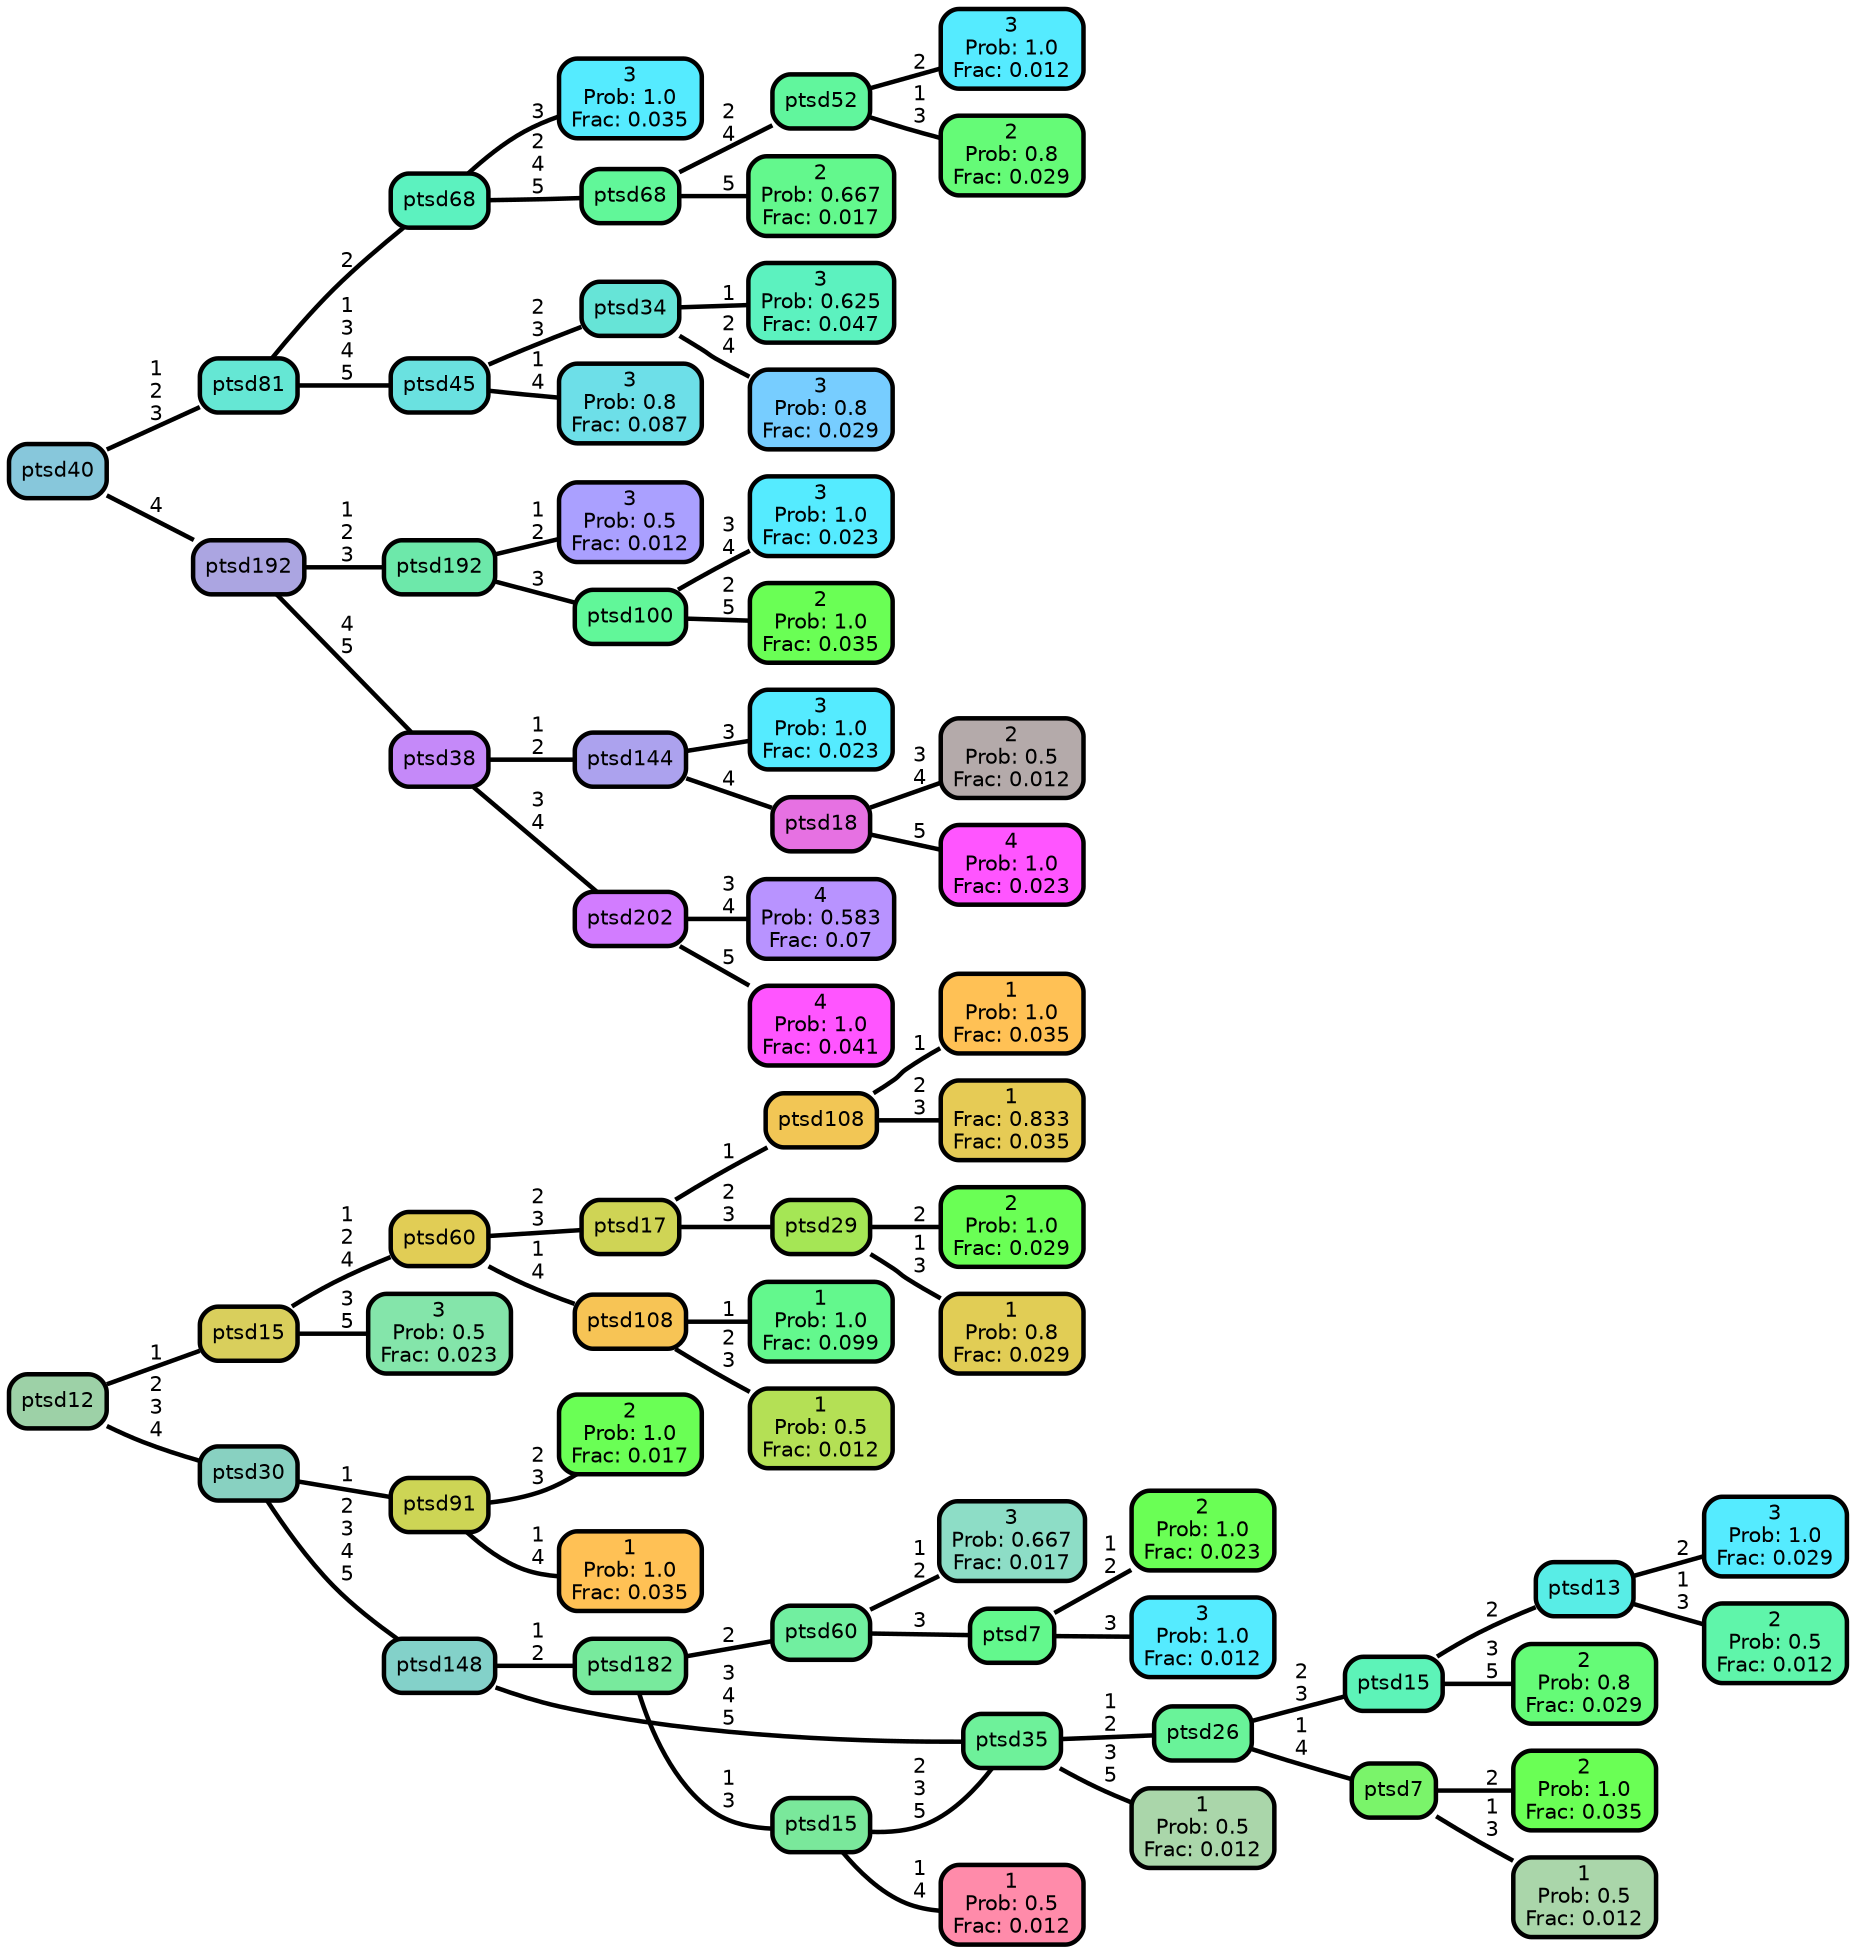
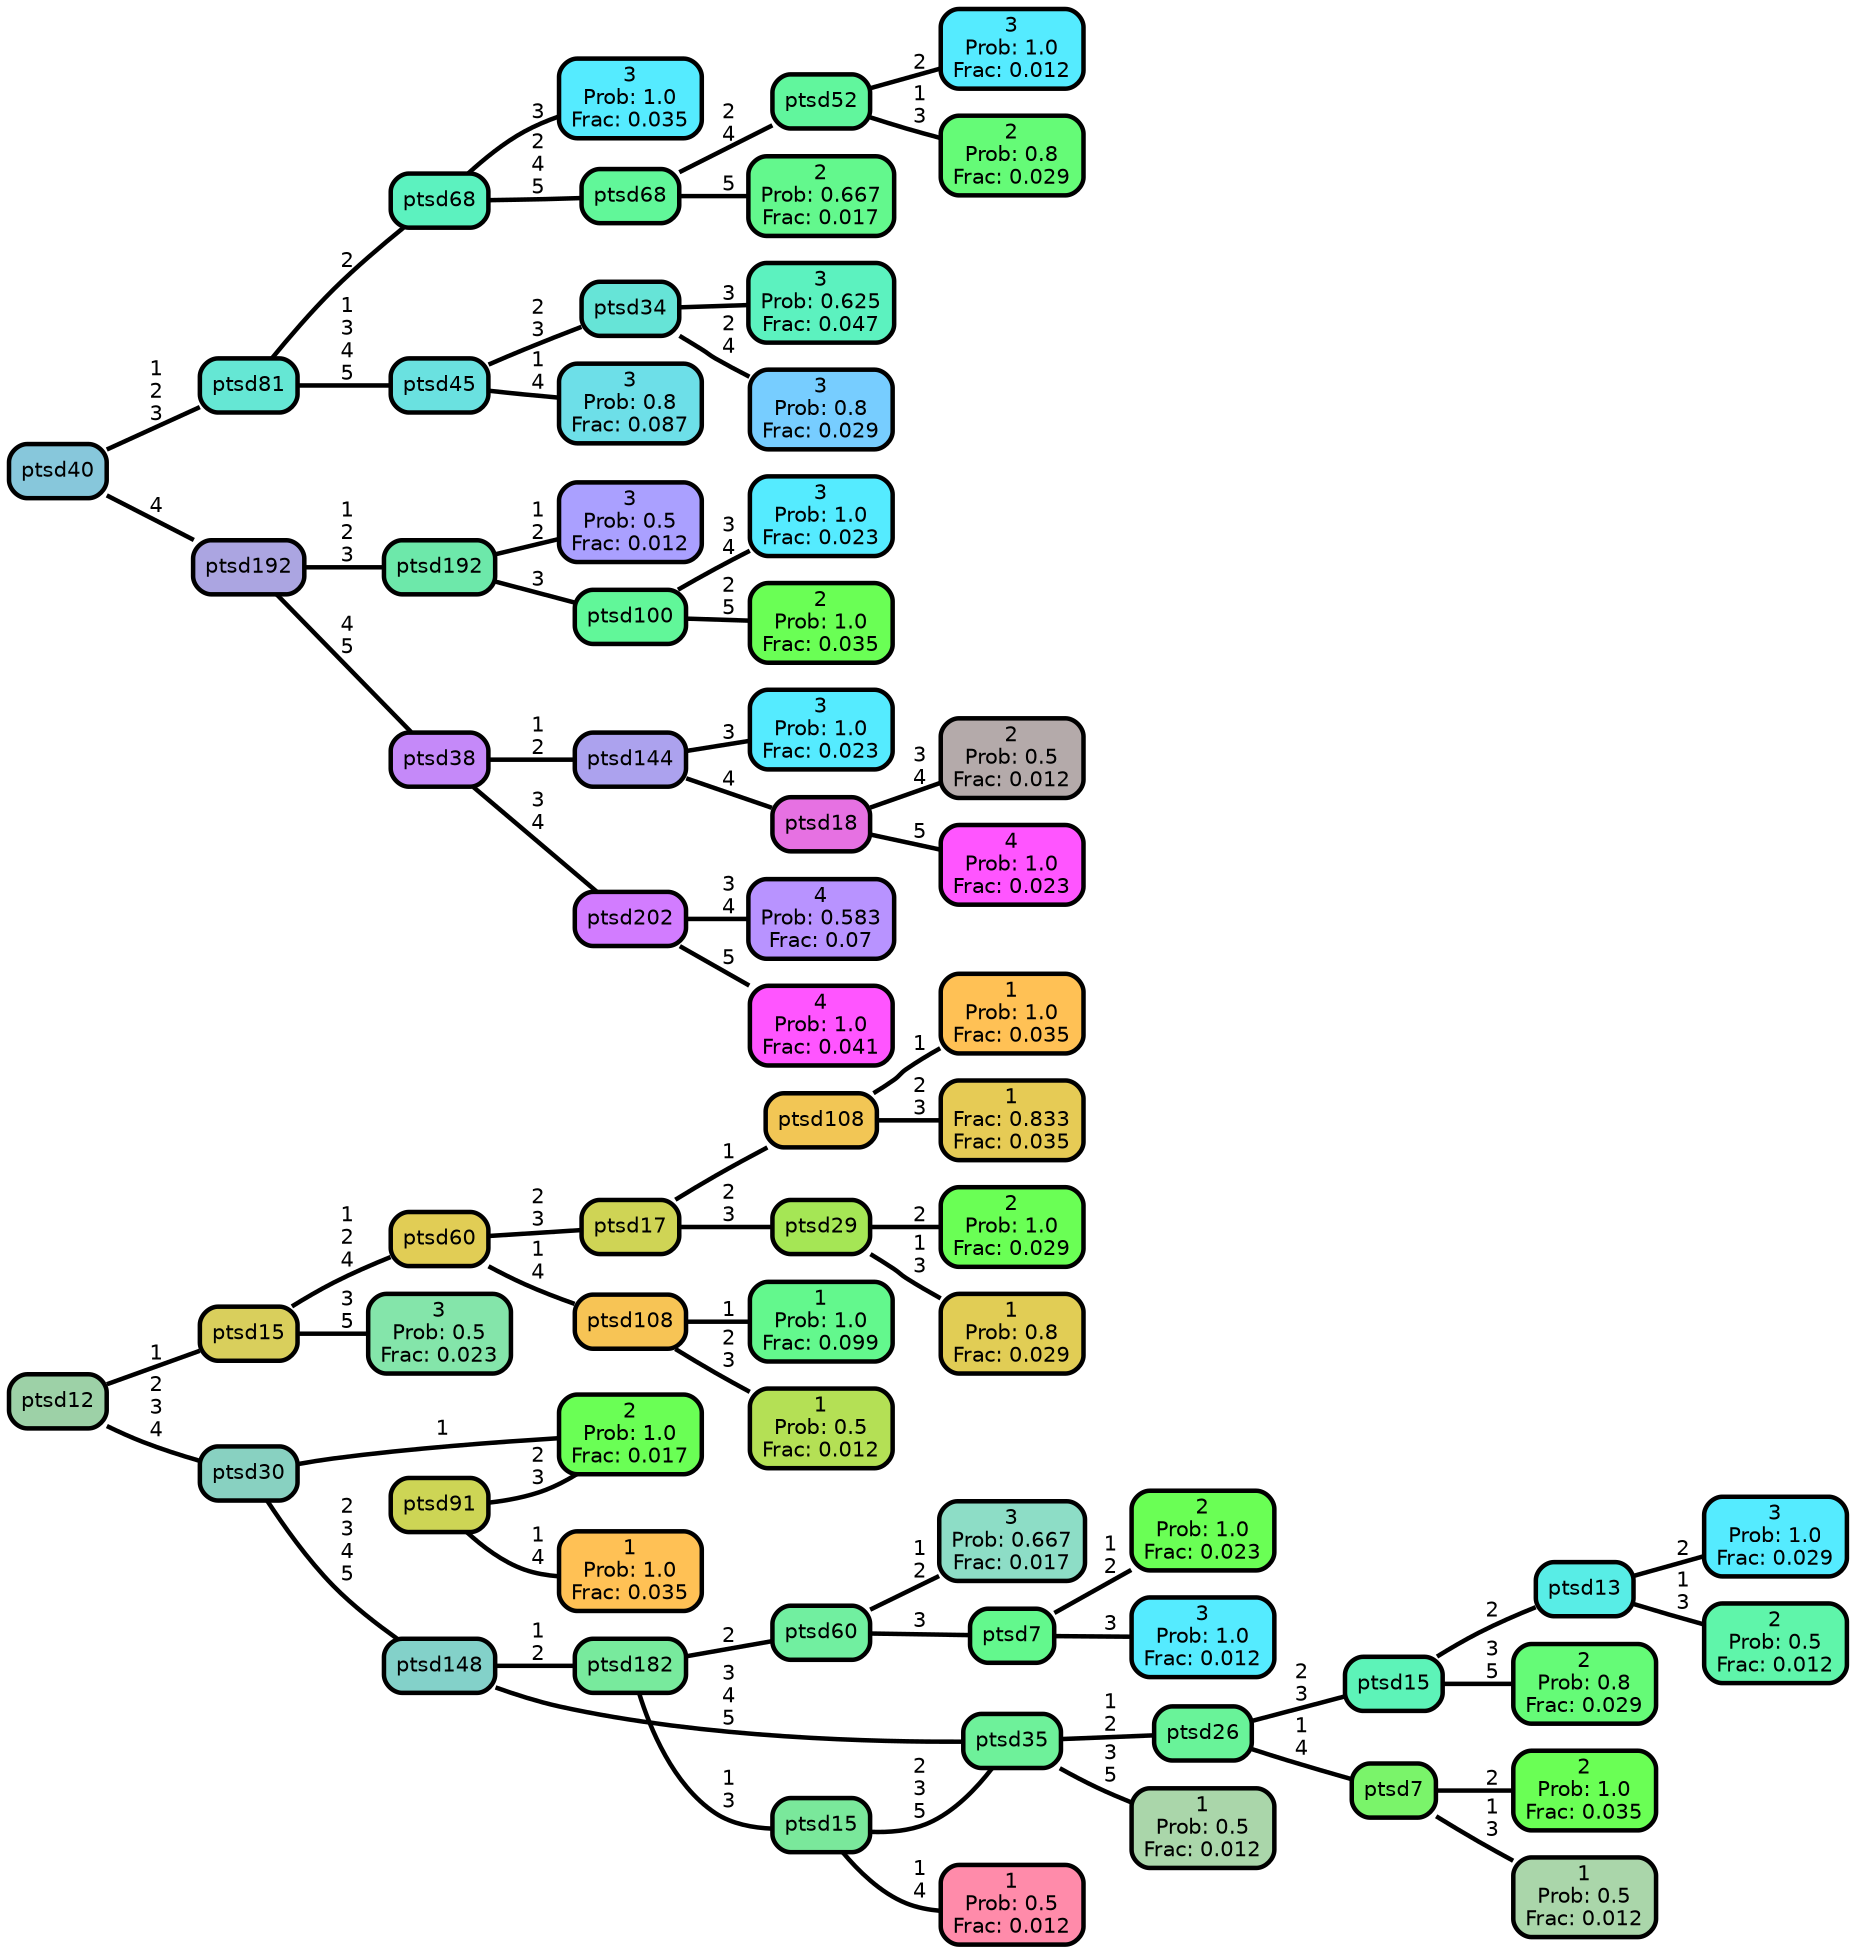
edge "3 Prob: 0.625 Frac: 0.047" -- "ptsd34": label " 1" -> " 3"
edge "ptsd30" -- "ptsd91": now "ptsd30" -- "2 Prob: 1.0 Frac: 0.017"
